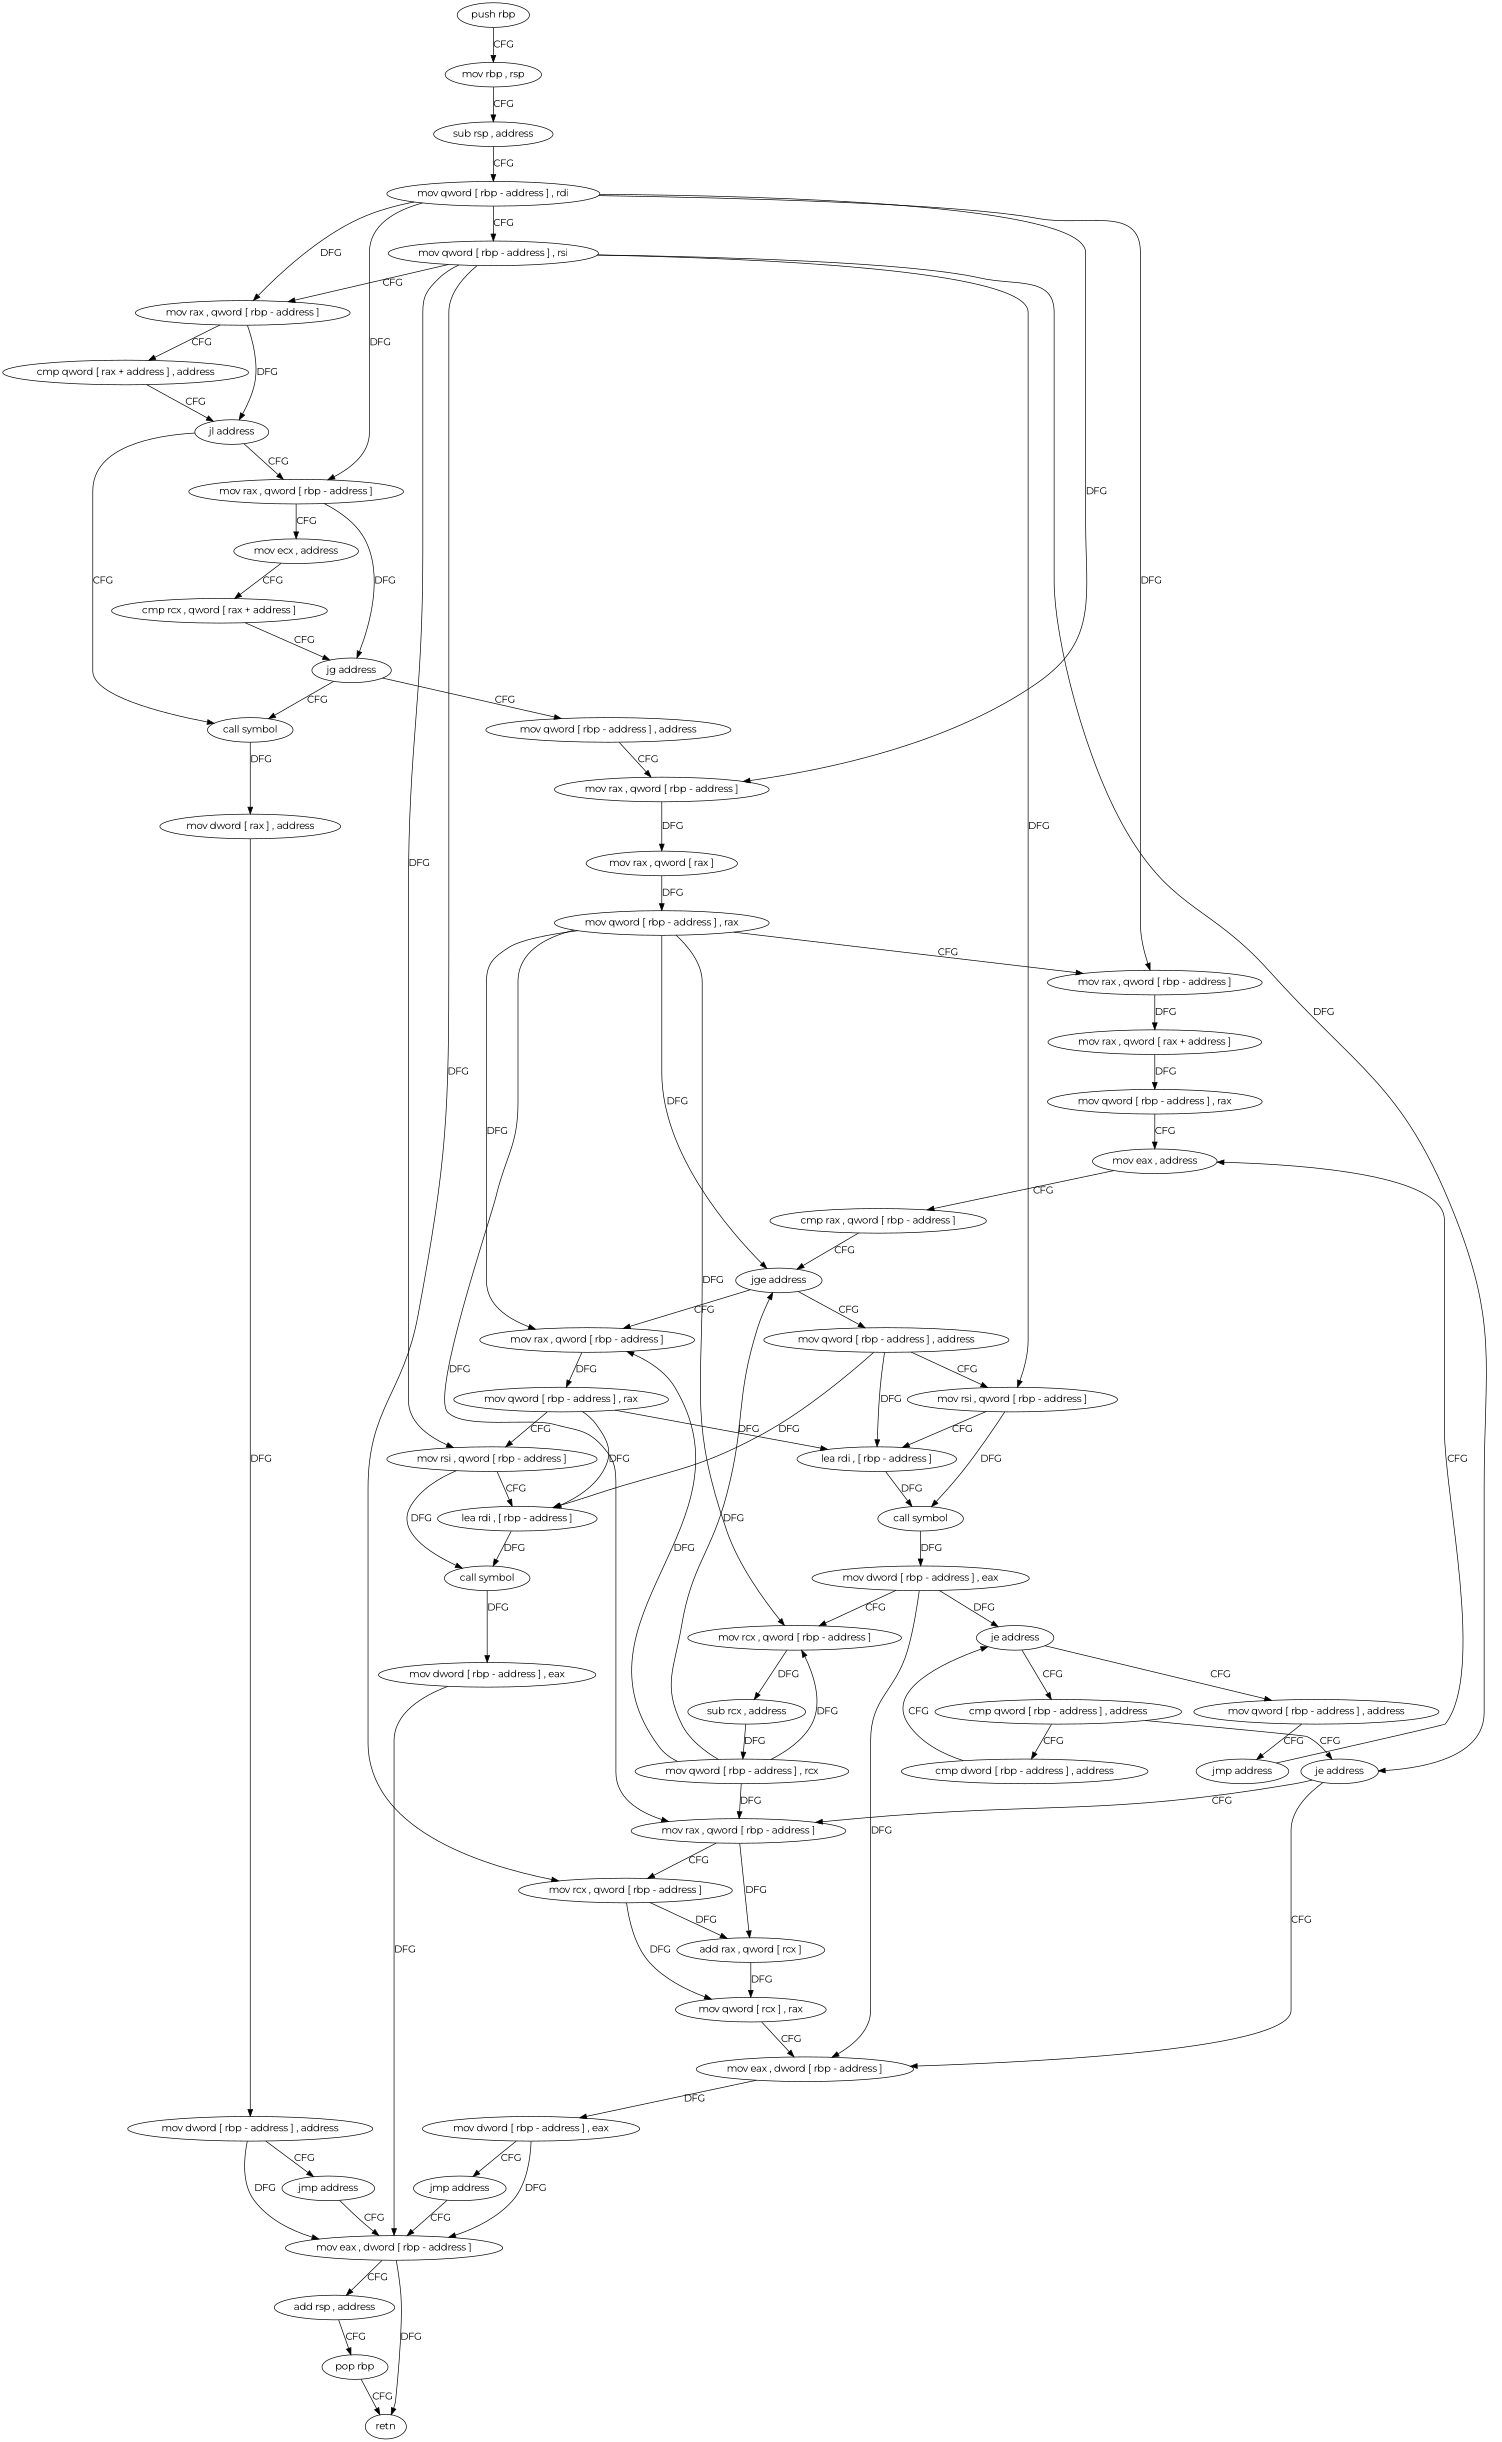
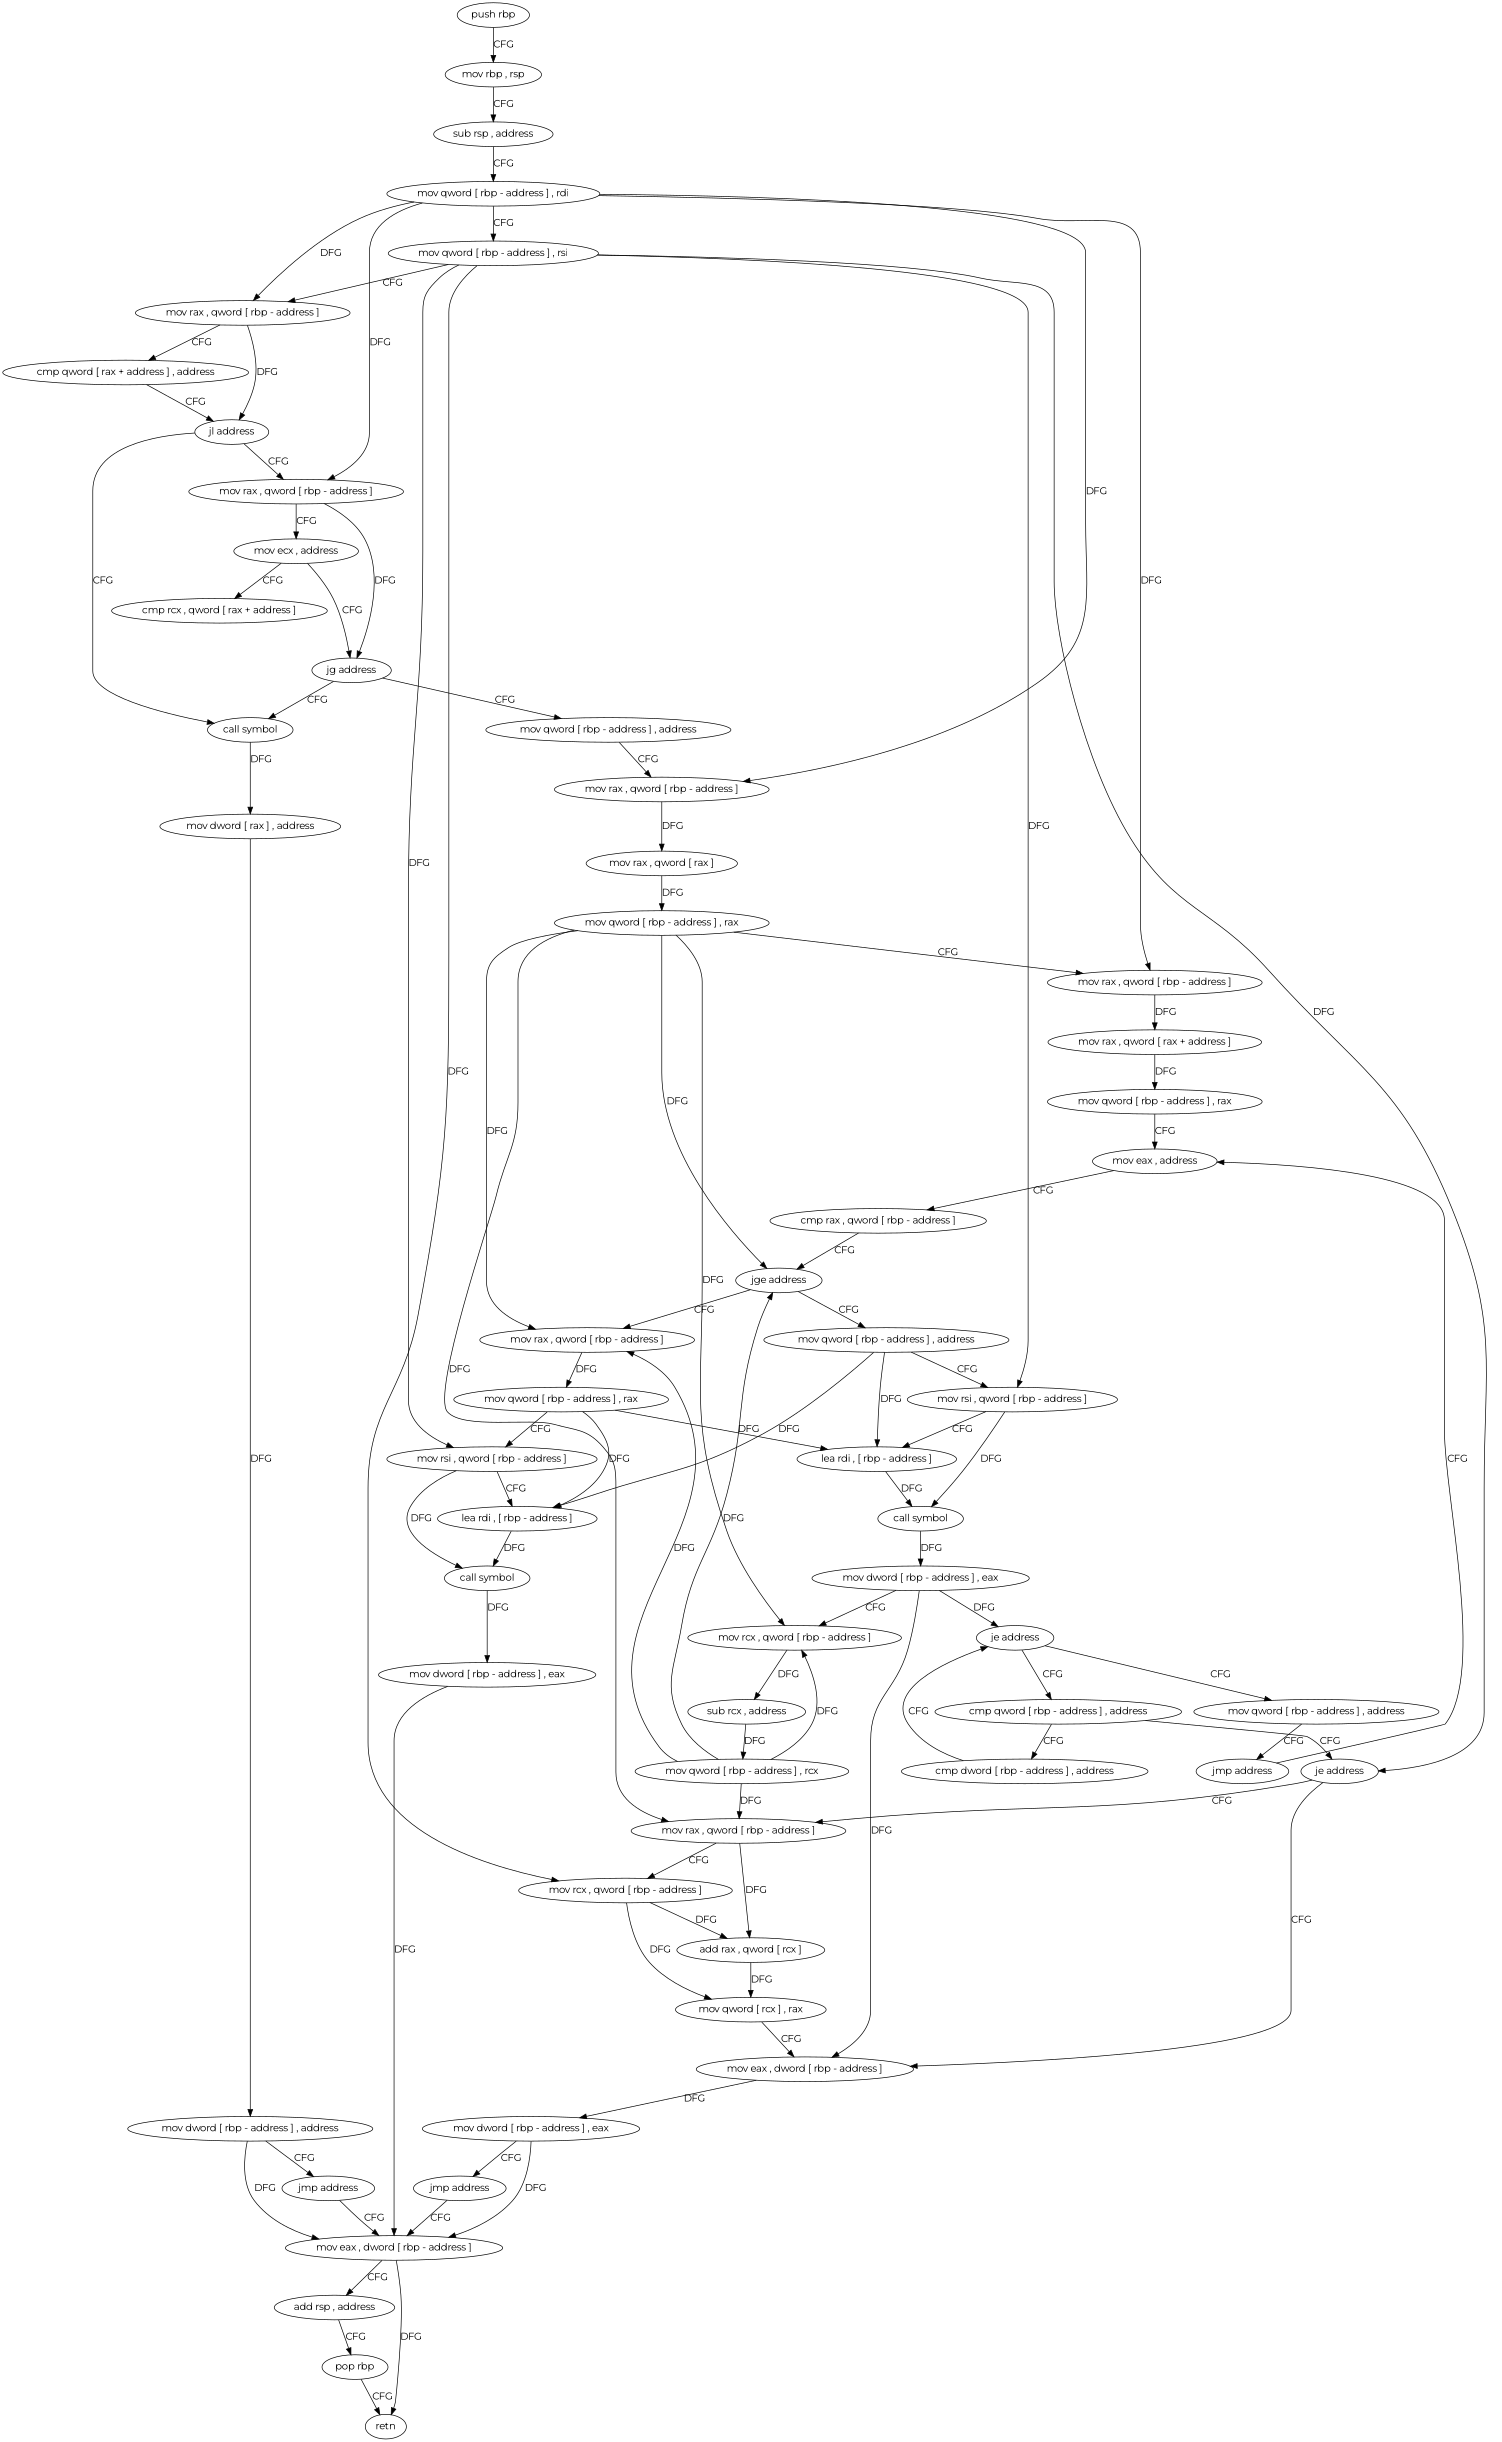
edge "cmp rcx , qword [ rax + address ]" -> "jg address": now "mov ecx , address" -> "jg address"
